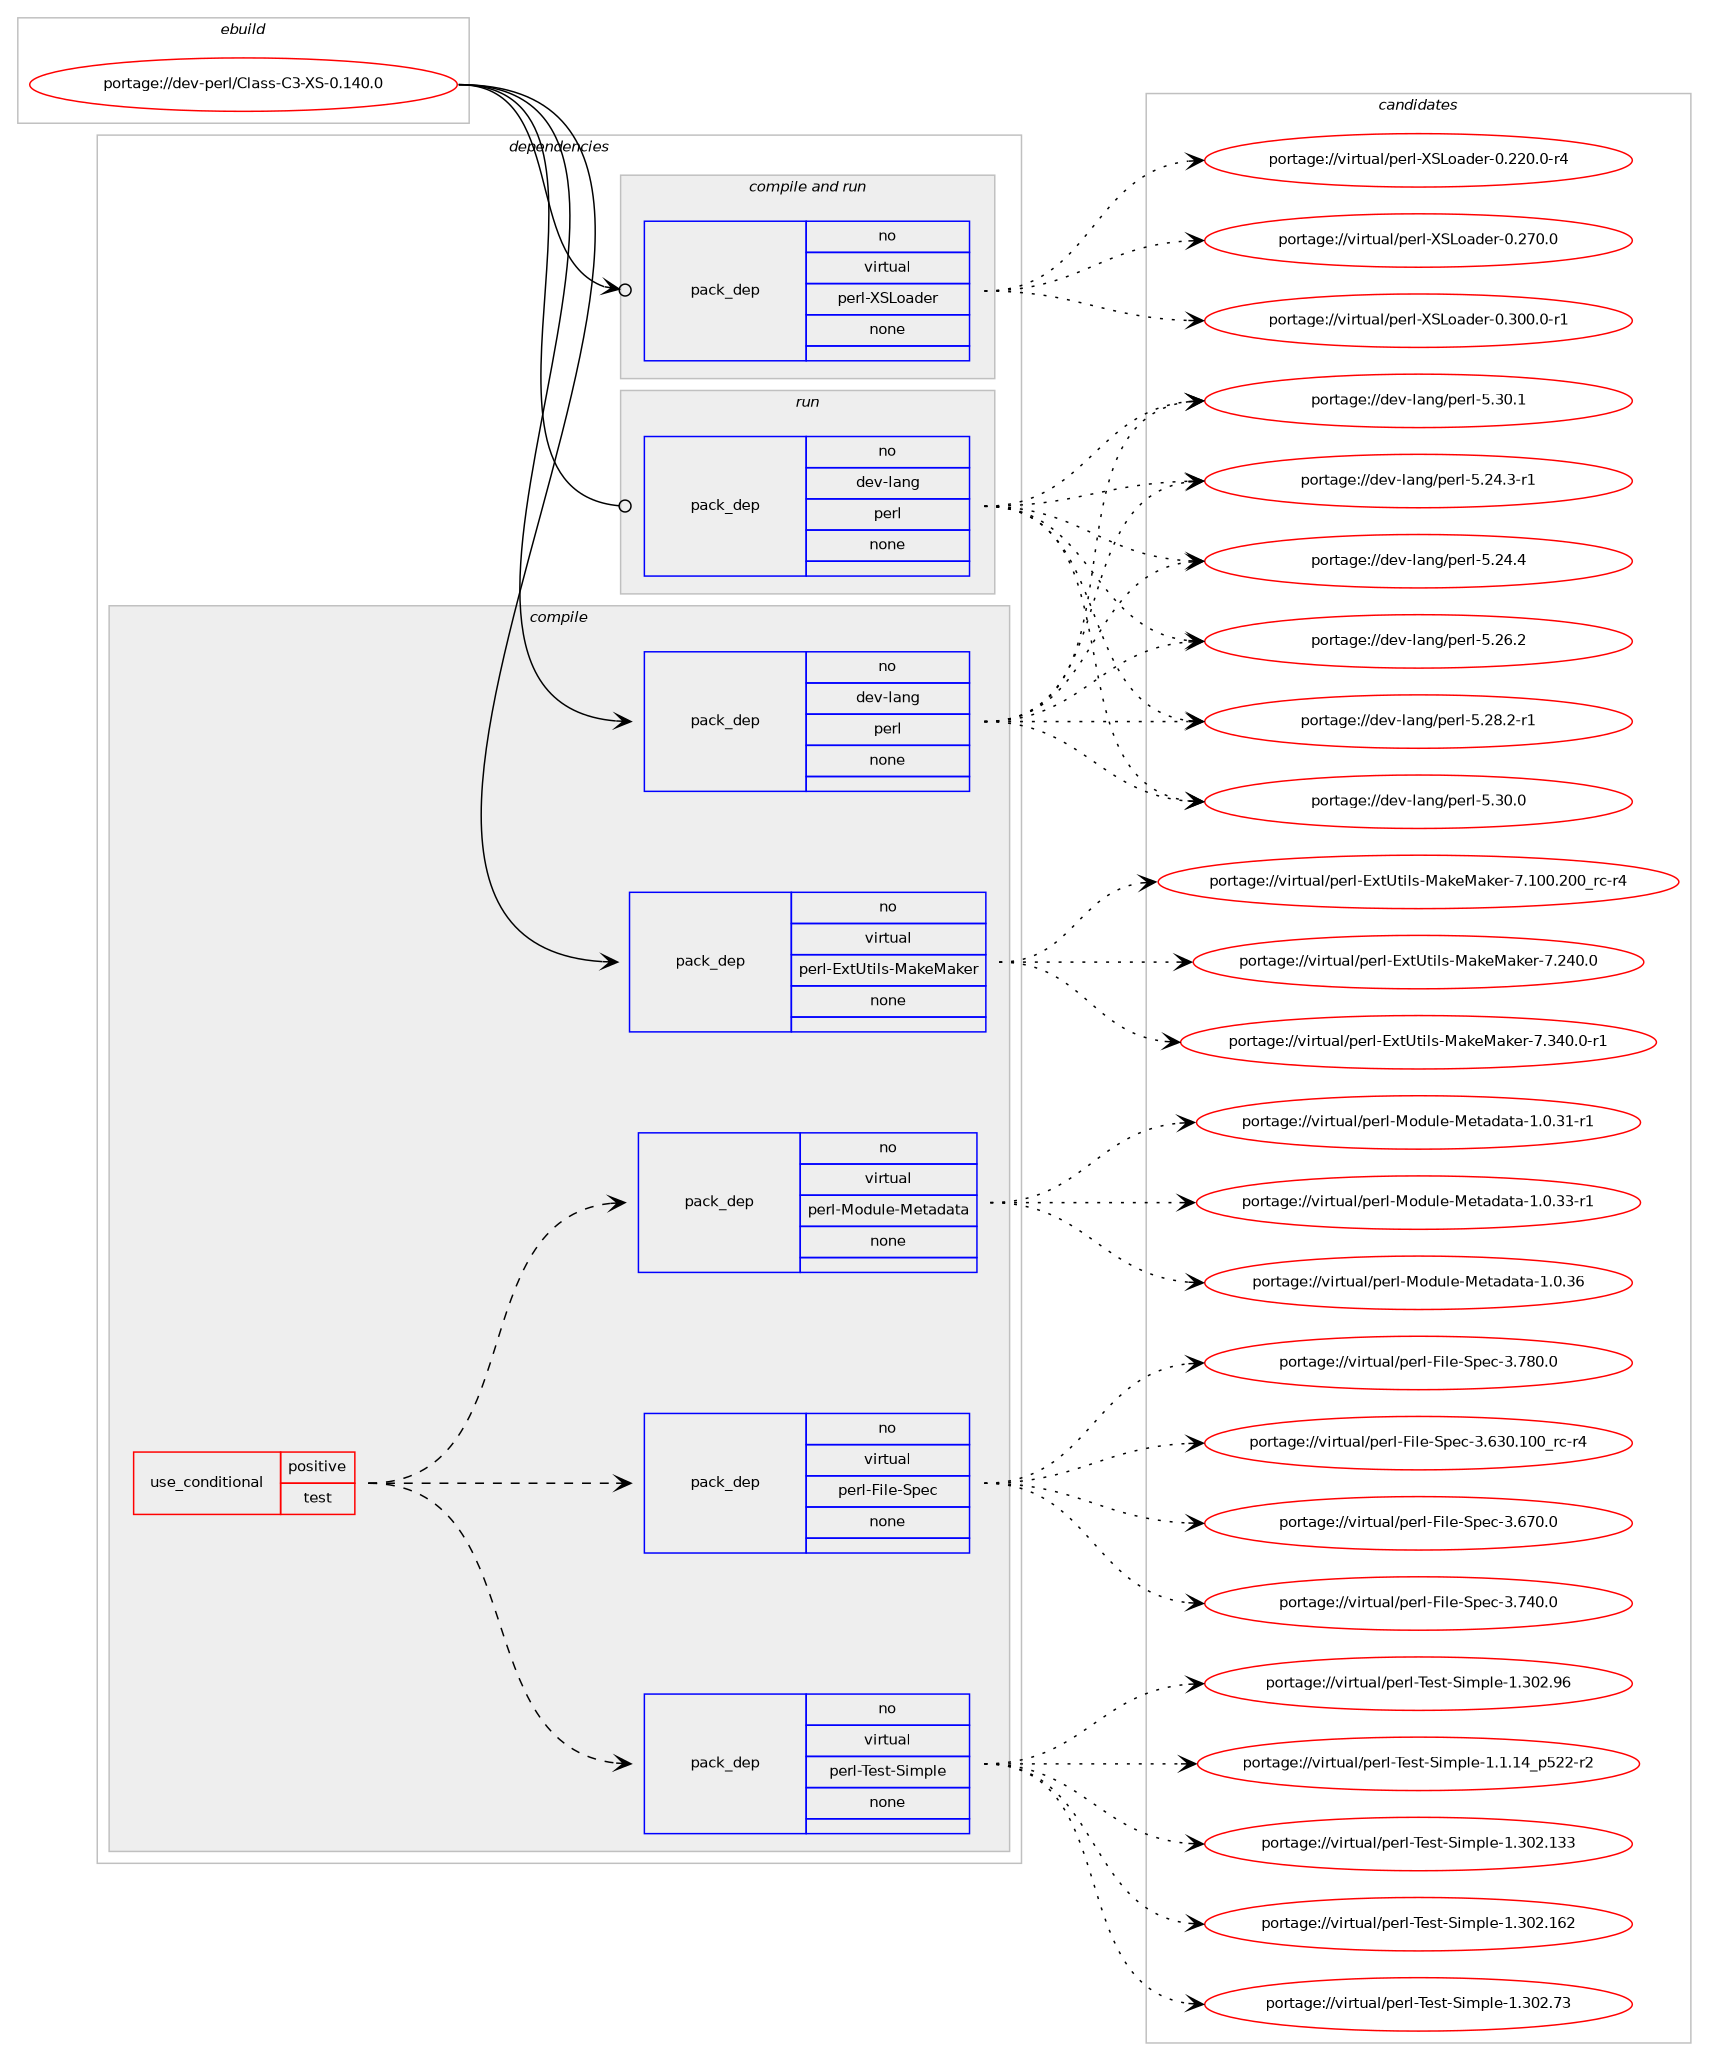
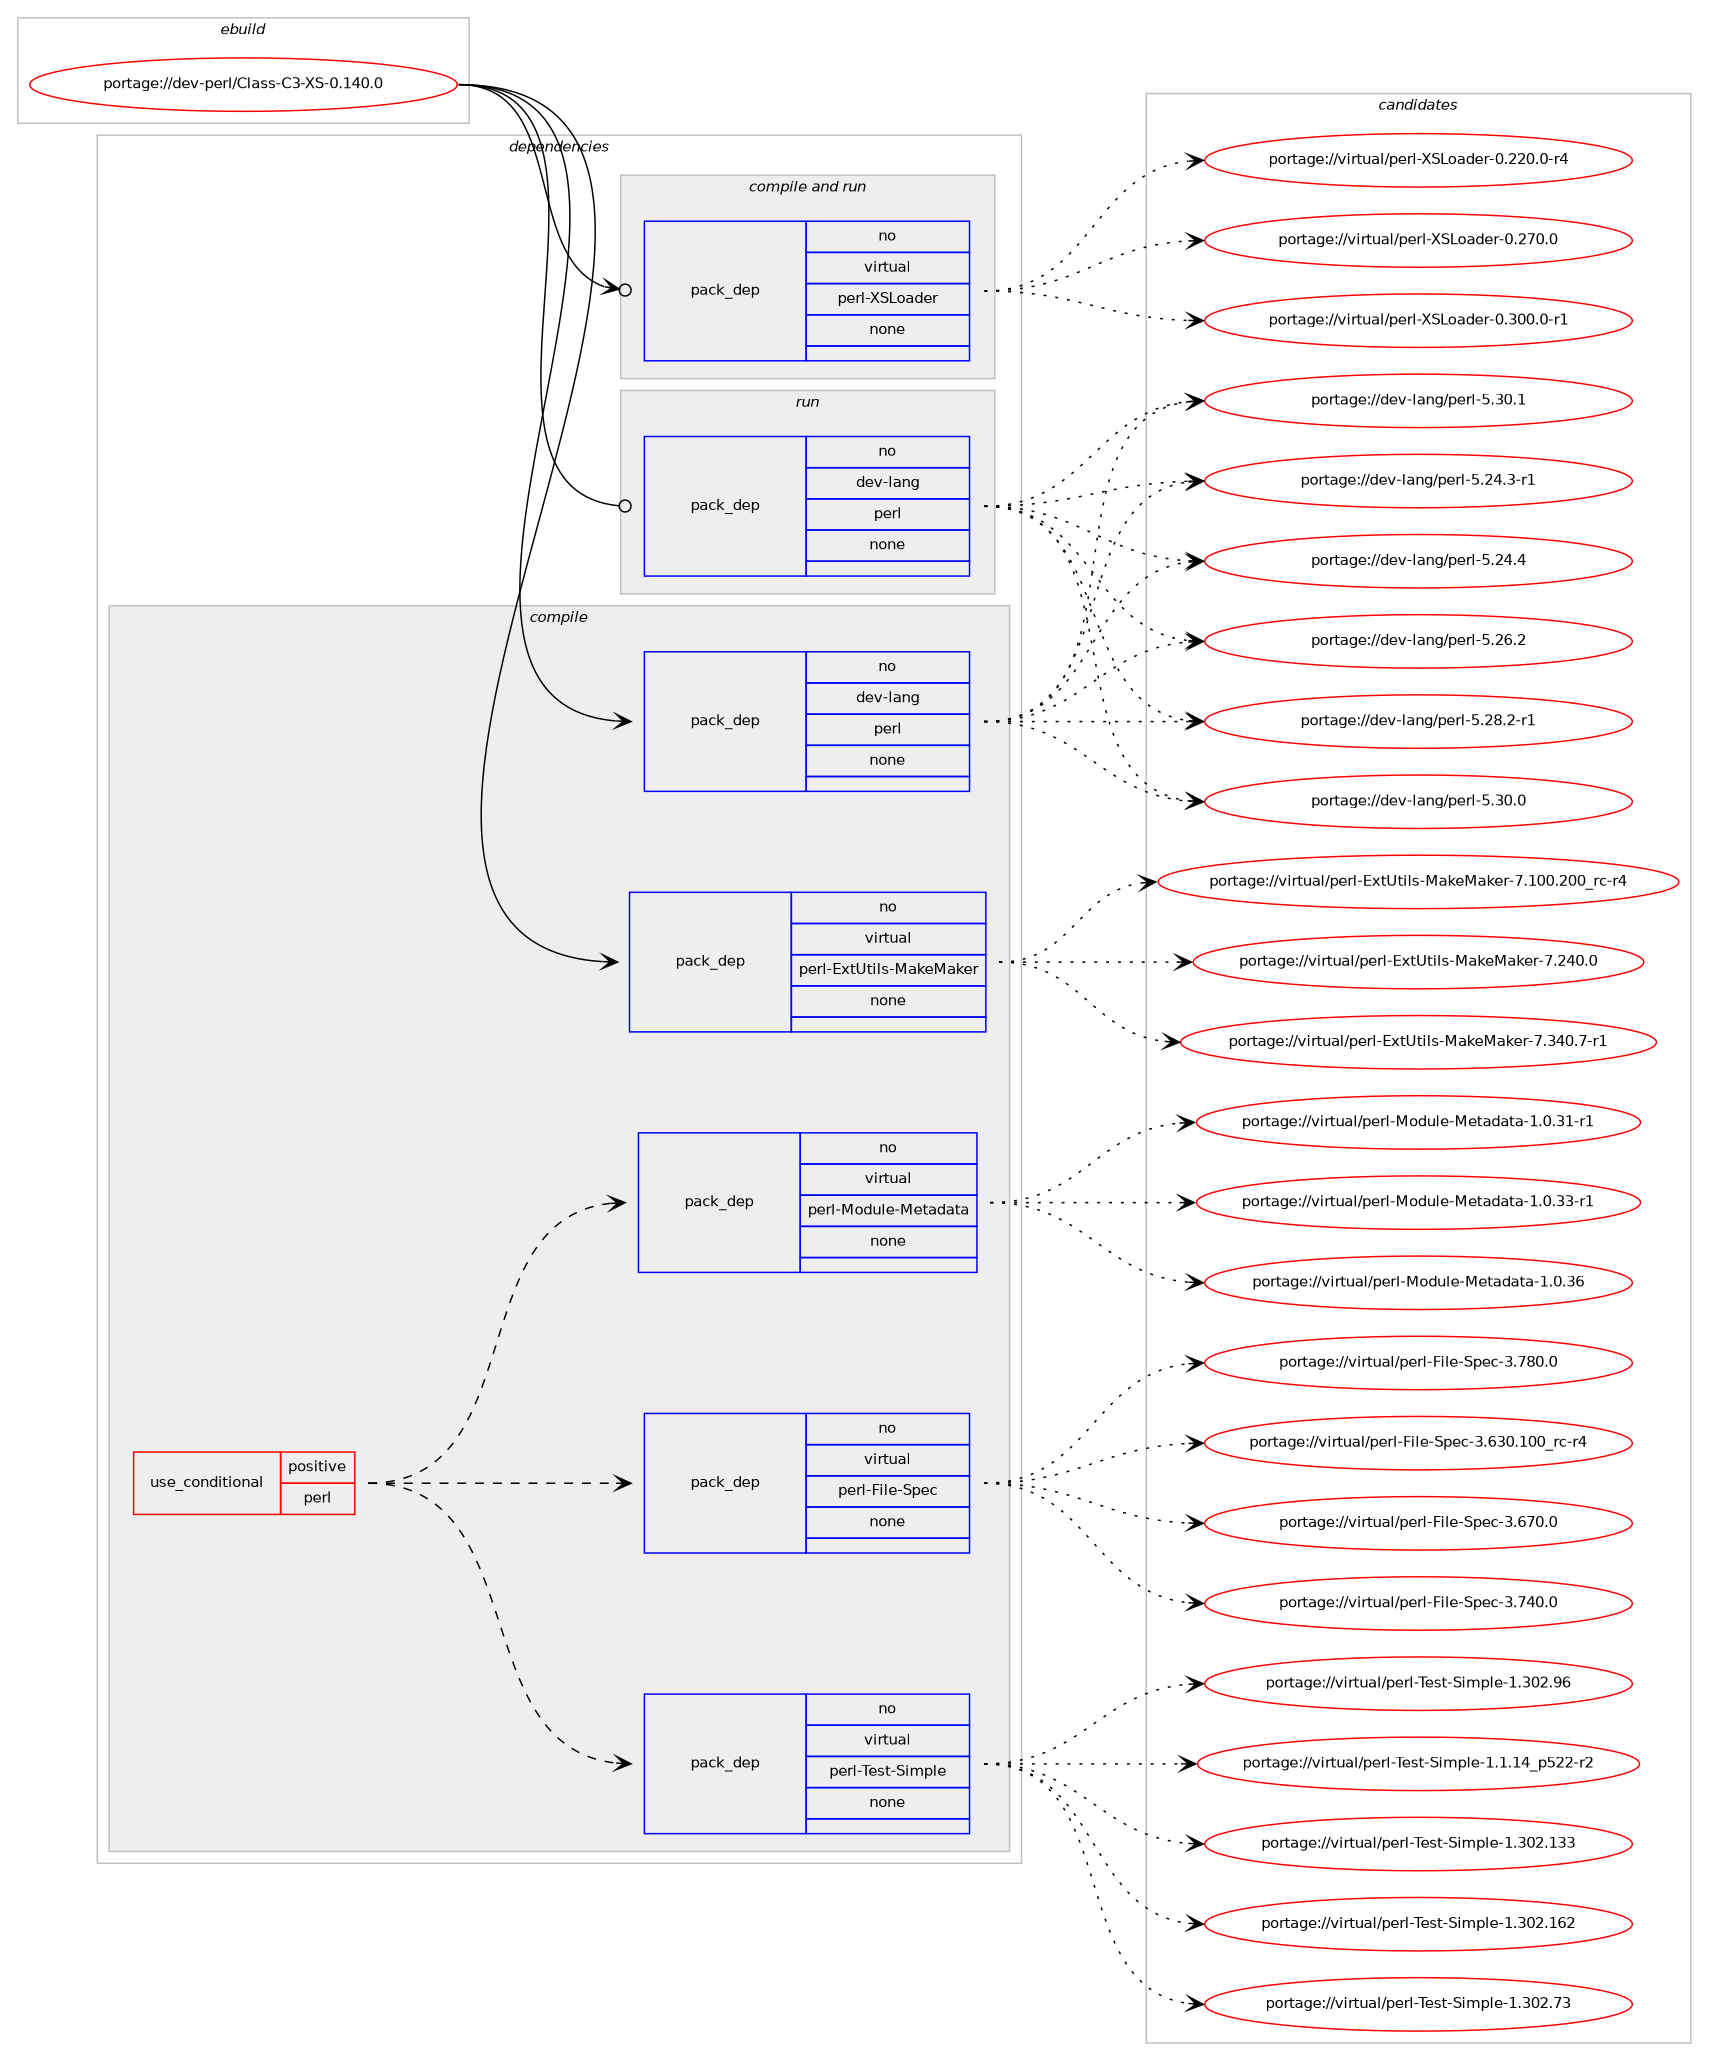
node "portage://virtual/perl-ExtUtils-MakeMaker-7.340.0-r1": label "portage://virtual/perl-ExtUtils-MakeMaker-7.340.0-r1" -> "portage://virtual/perl-ExtUtils-MakeMaker-7.340.7-r1"
node "use_conditional": text "test" -> "perl"
